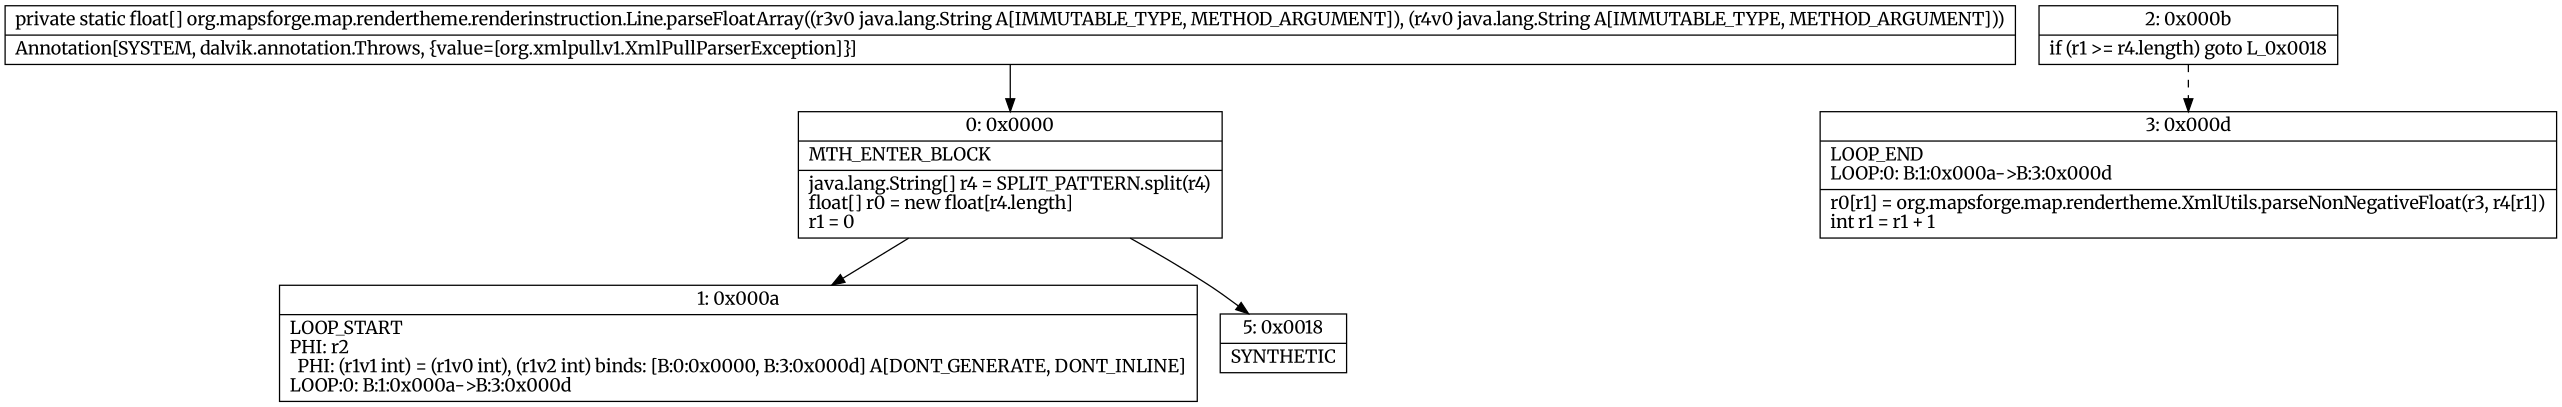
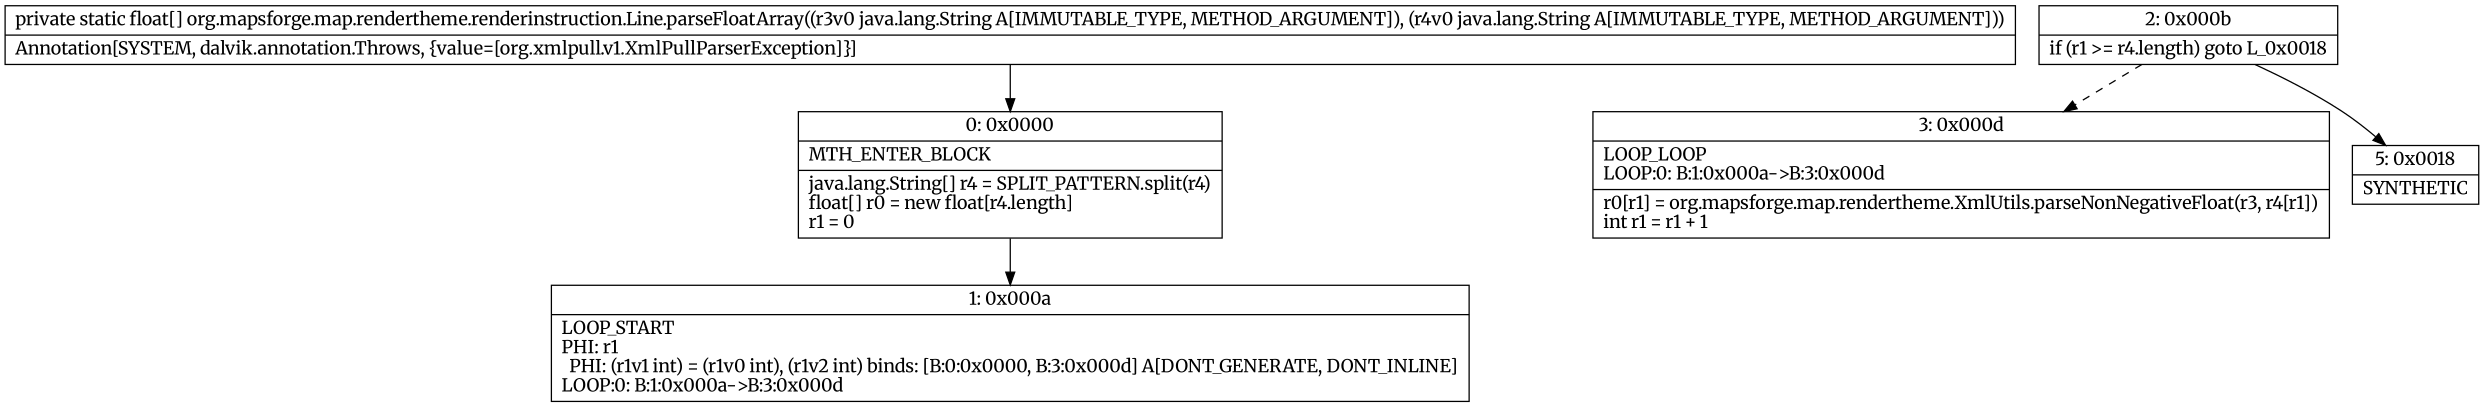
node "3: 0x000d": text "LOOP_END" -> "LOOP_LOOP"
edge "0: 0x0000" -> "5: 0x0018": now "2: 0x000b" -> "5: 0x0018"
node "1: 0x000a": text "PHI: r2" -> "PHI: r1"
